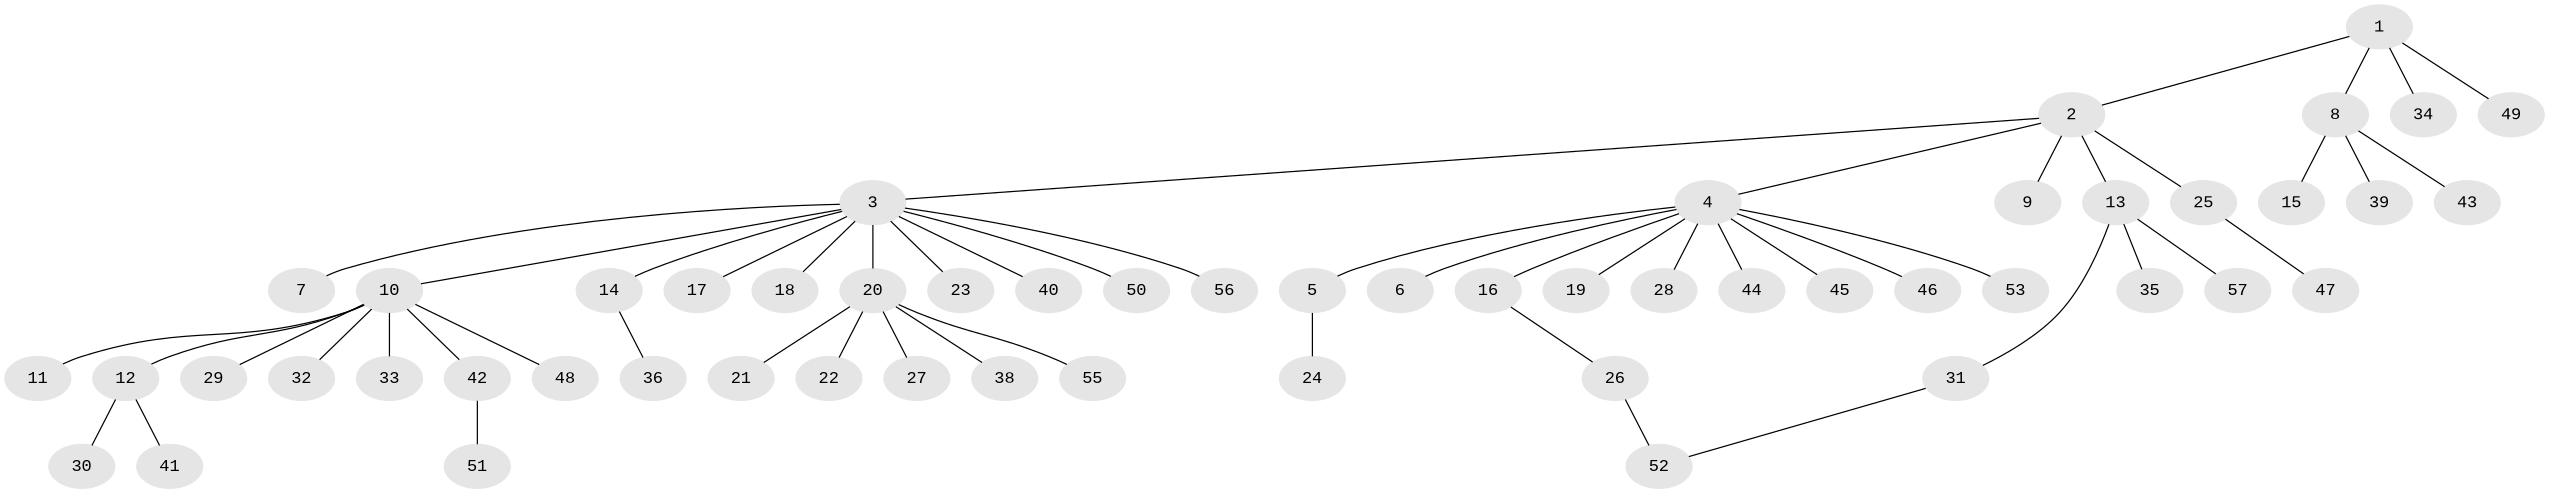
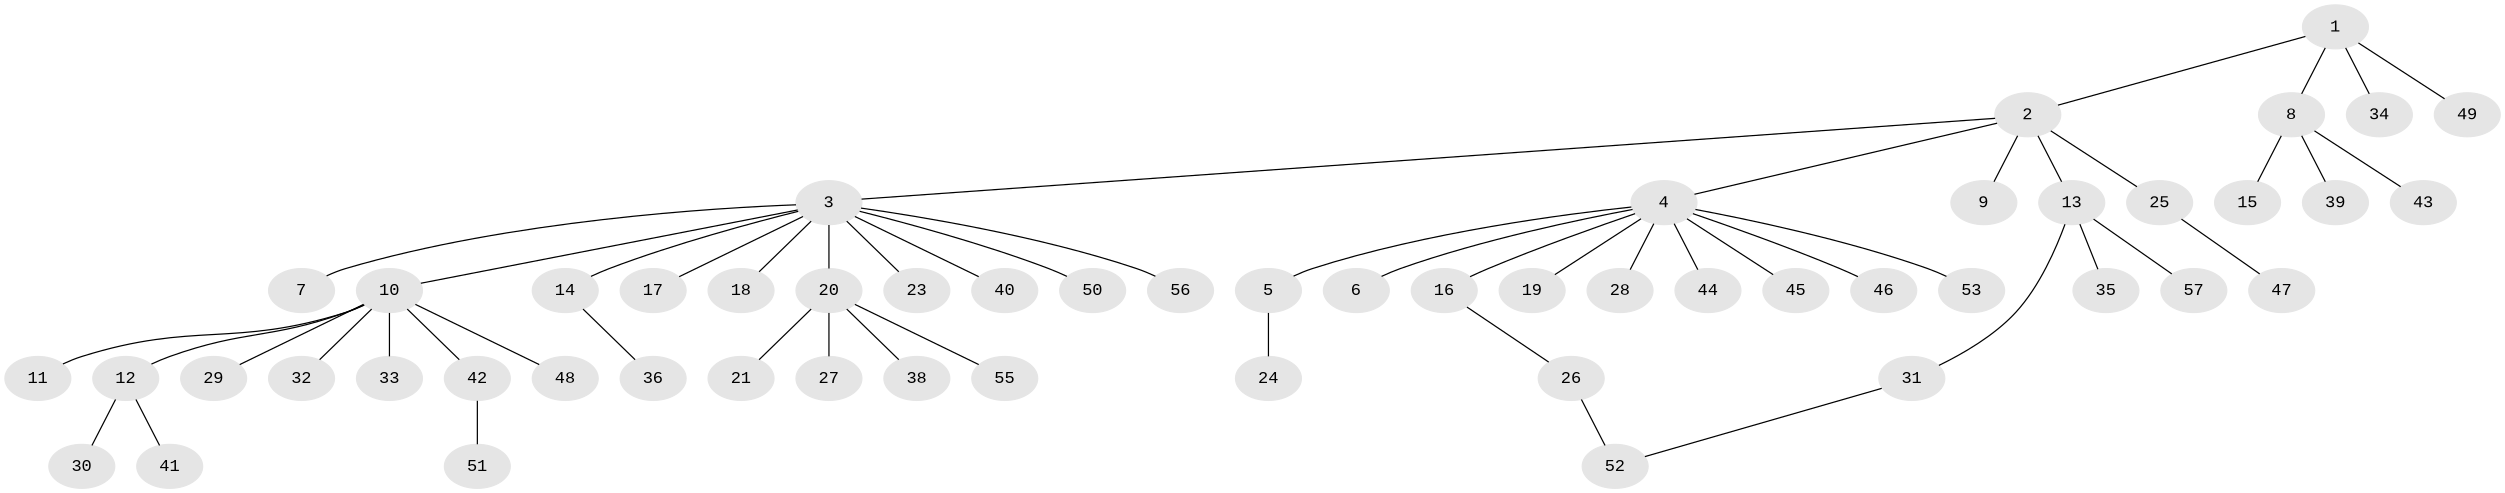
node "22": removed
